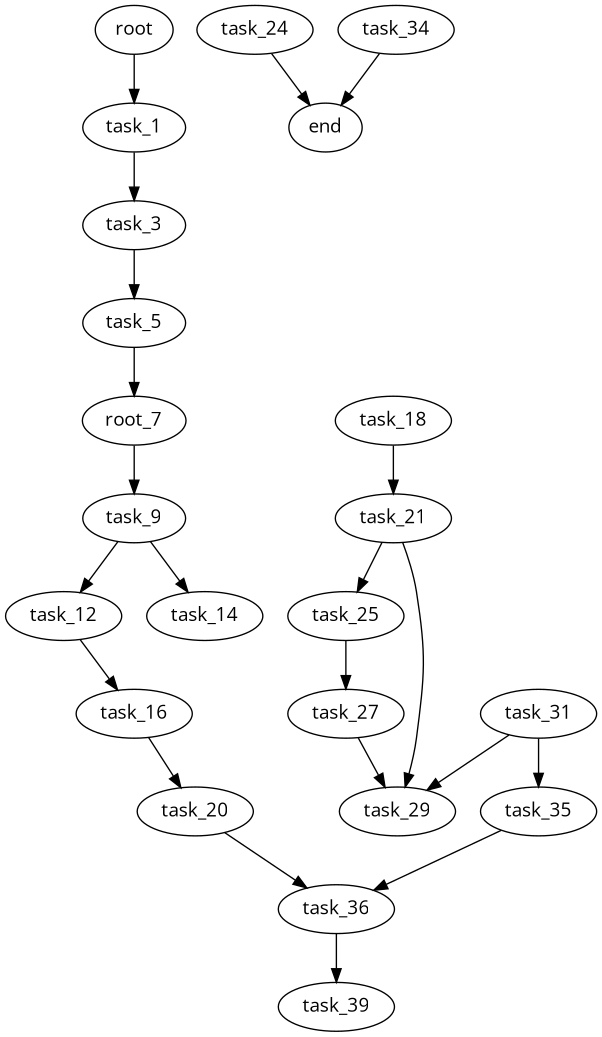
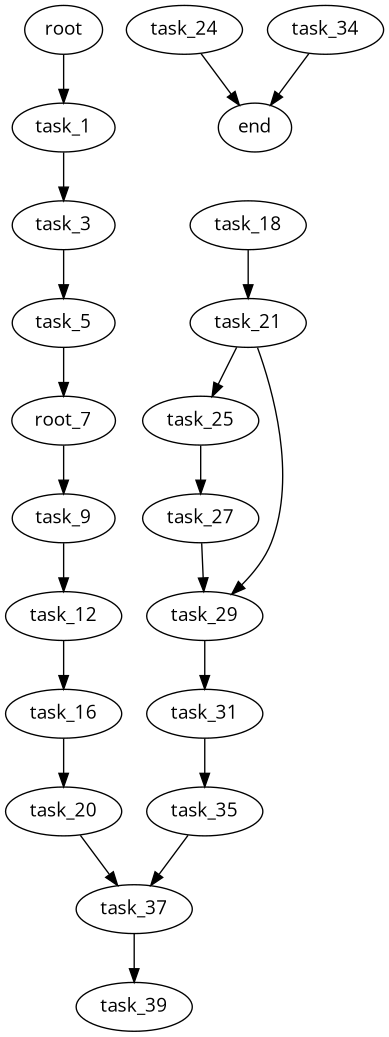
node "task_14": removed
edge "task_31" -> "task_29": reversed
node "task_36": label "task_36" -> "task_37"
